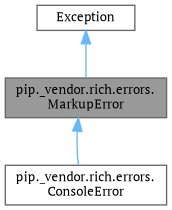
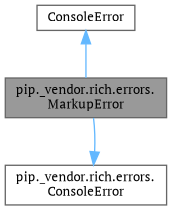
node "Exception": label "Exception" -> "ConsoleError"
edge "pip._vendor.rich.errors. ConsoleError" -> "pip._vendor.rich.errors. MarkupError": reversed
